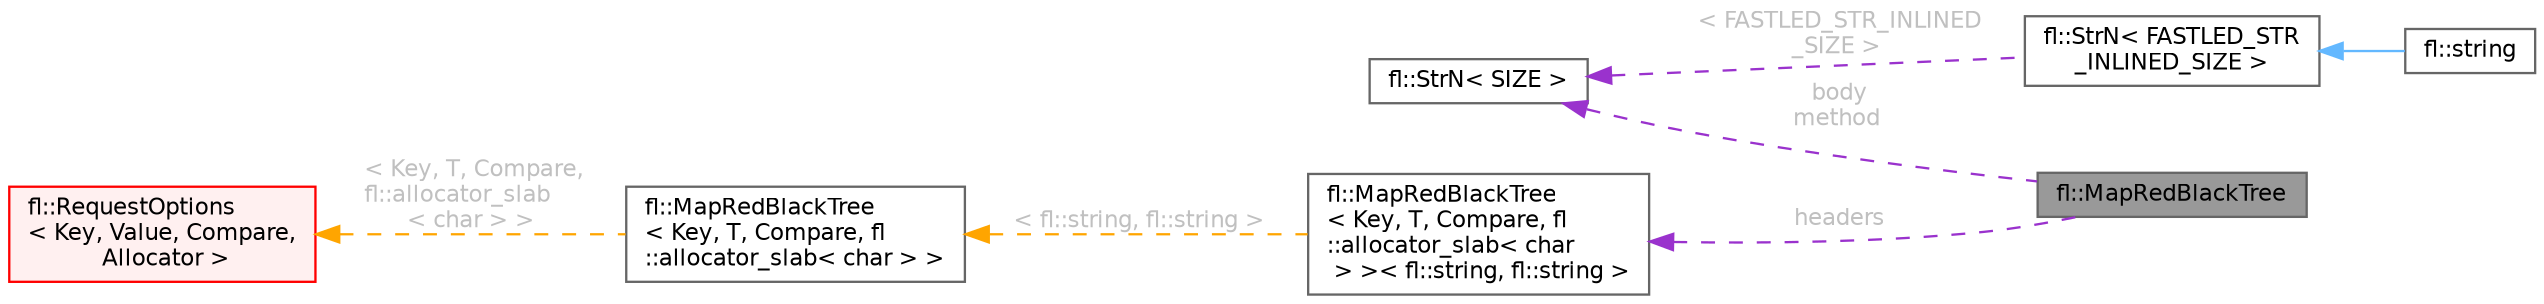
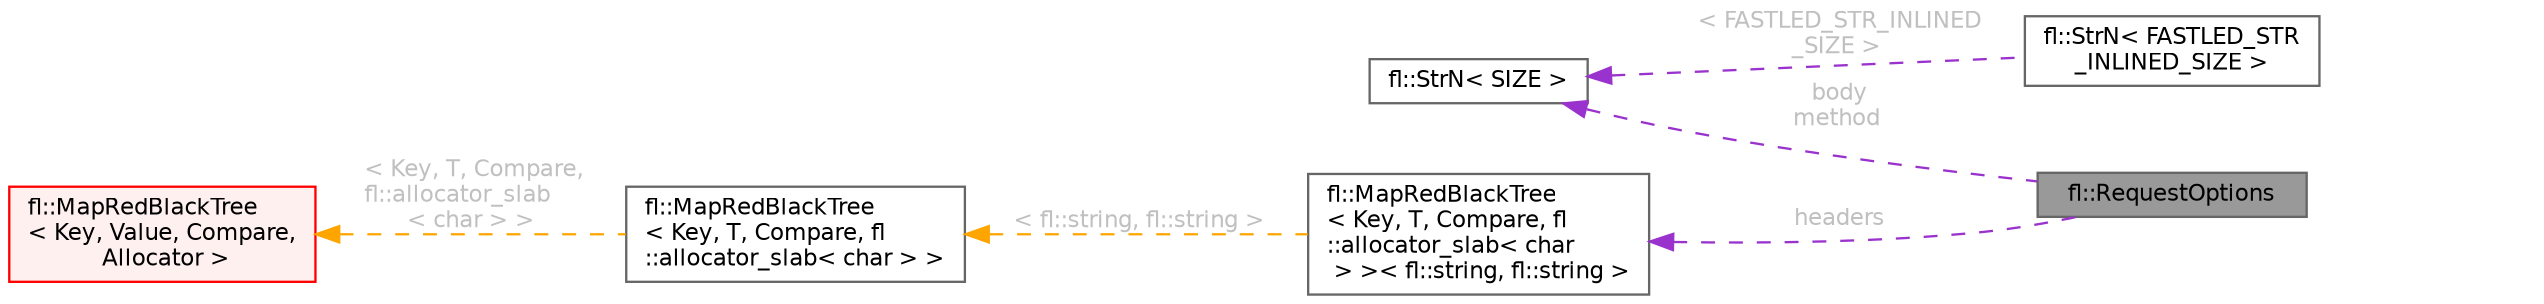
node "fl::string": removed
node "fl::MapRedBlackTree": label "fl::MapRedBlackTree" -> "fl::RequestOptions"
node "fl::RequestOptions < Key, Value, Compare, Allocator >": label "fl::RequestOptions < Key, Value, Compare, Allocator >" -> "fl::MapRedBlackTree < Key, Value, Compare, Allocator >"
